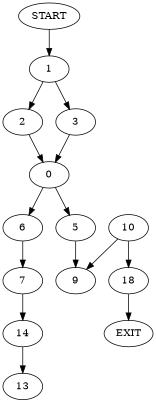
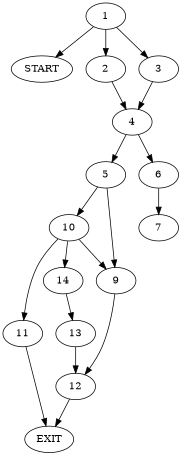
edge "START" -> "1": reversed
node "0": label "0" -> "4"
edge "5" -> "10": added
node "18": label "18" -> "11"
edge "7" -> "14": now "10" -> "14"
node "12": added
